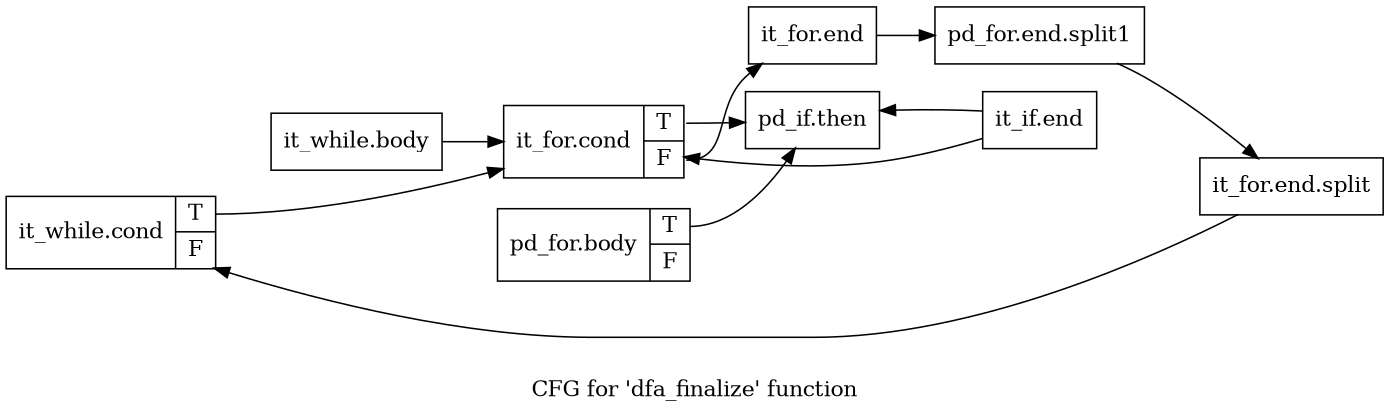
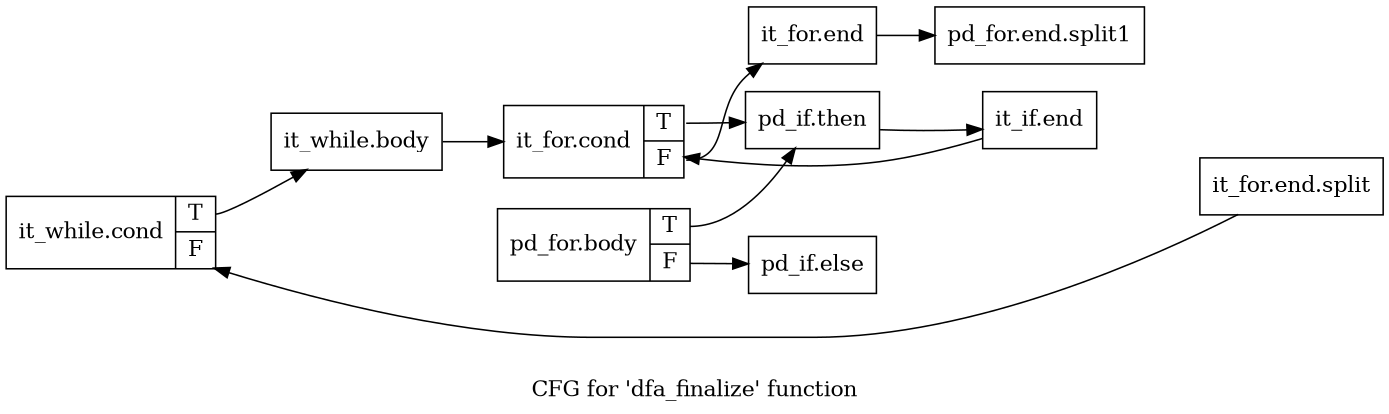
edge "pd_for.end.split1" -> "it_for.end.split": removed
edge "it_if.end" -> "pd_if.then": reversed
edge "it_while.cond" -> "it_for.cond": now "it_while.cond" -> "it_while.body"
node "pd_if.else": added
